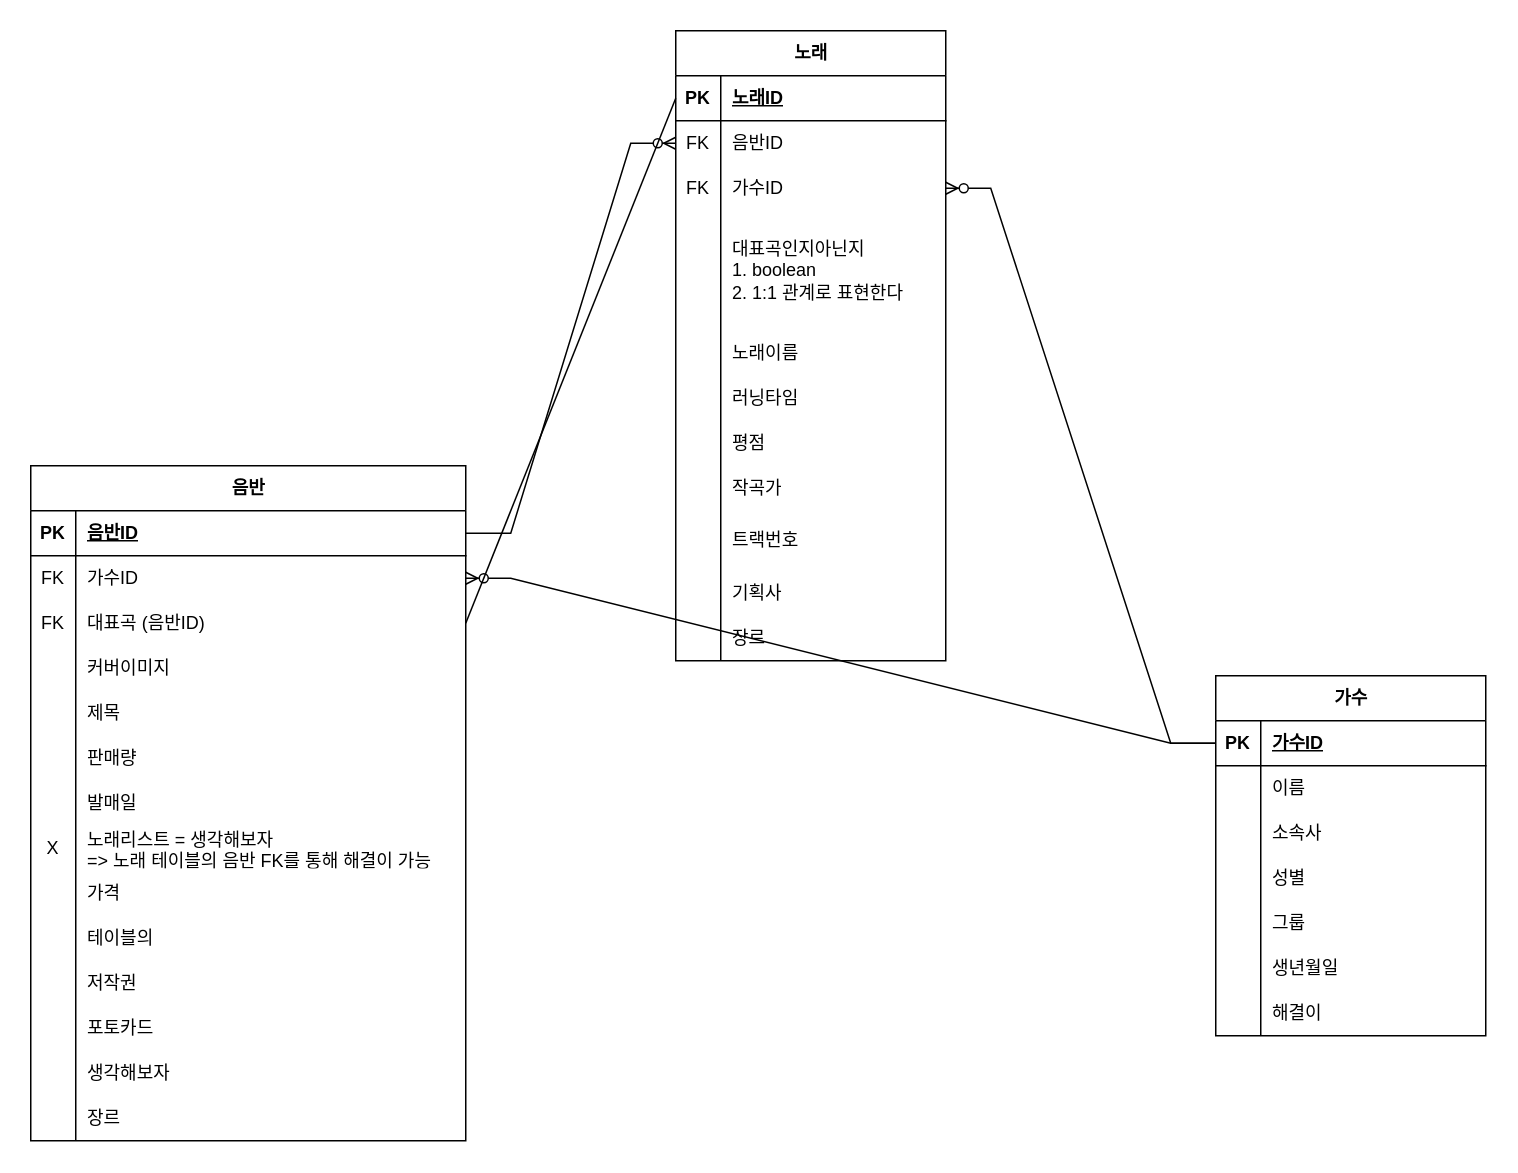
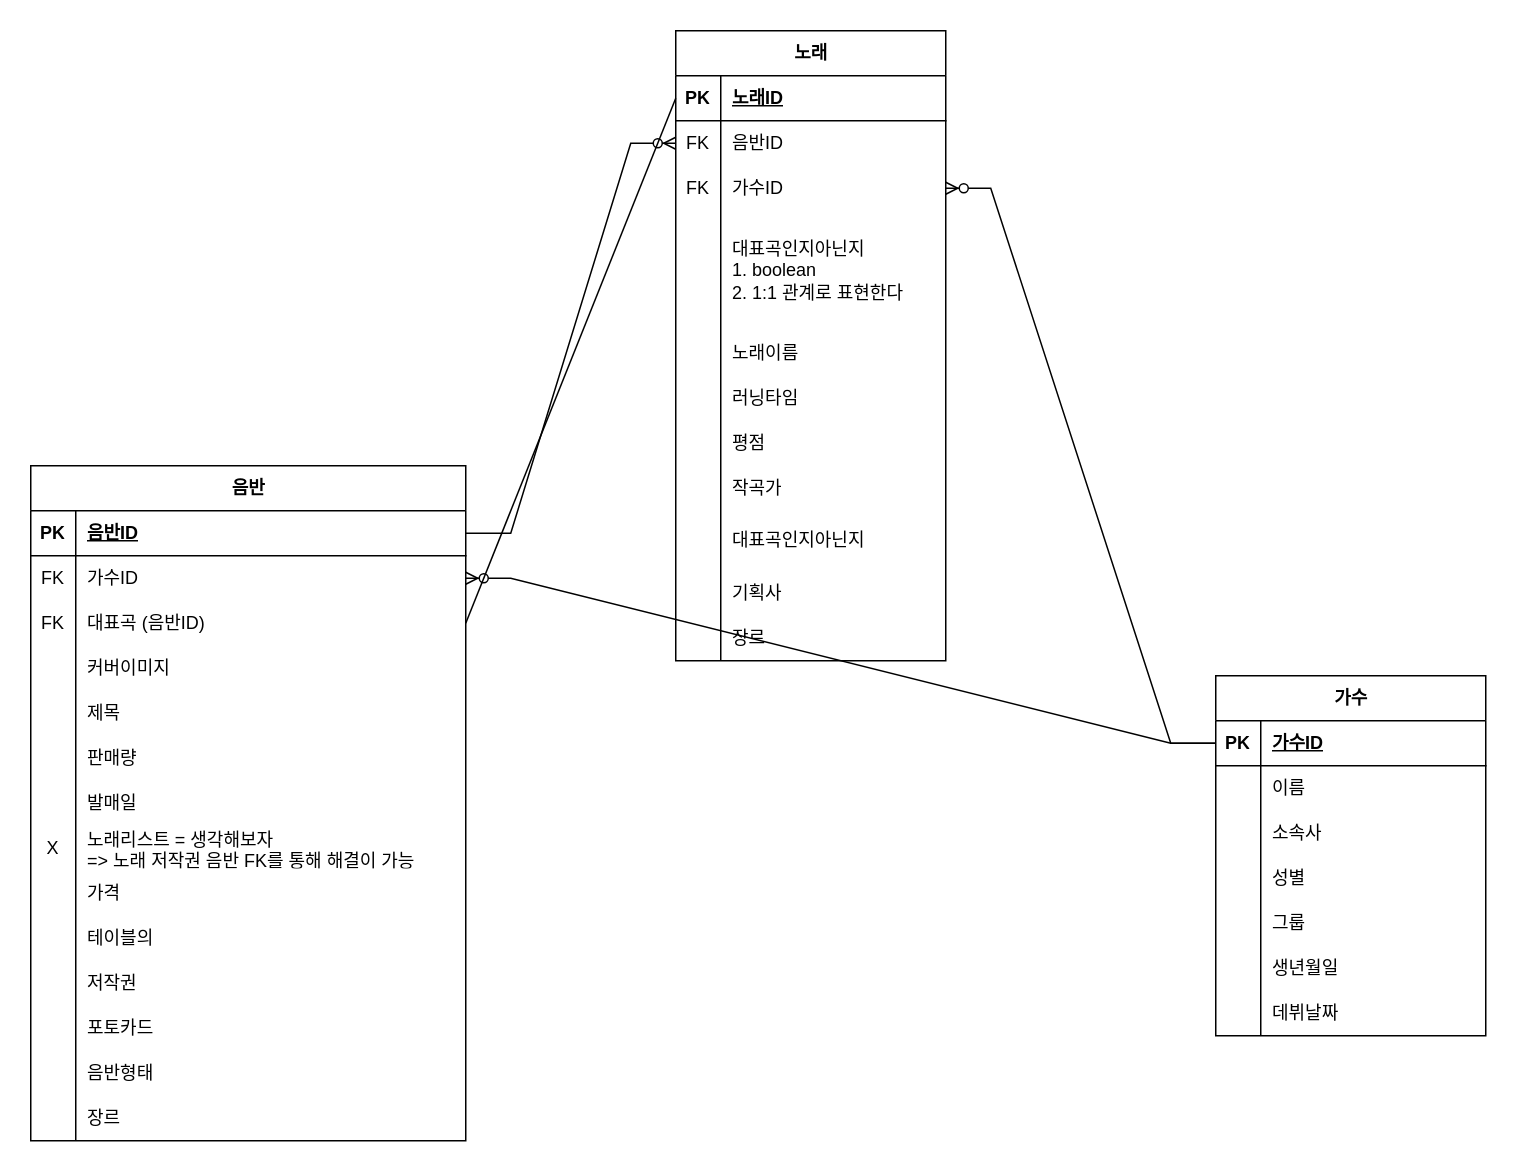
node "트랙번호": label "트랙번호" -> "대표곡인지아닌지"
node "노래리스트 = 생각해보자 => 노래 테이블의 음반 FK를 통해 해결이 가능": label "노래리스트 = 생각해보자 => 노래 테이블의 음반 FK를 통해 해결이 가능" -> "노래리스트 = 생각해보자 => 노래 저작권 음반 FK를 통해 해결이 가능"
node "해결이": label "해결이" -> "데뷔날짜"
node "생각해보자": label "생각해보자" -> "음반형태"
